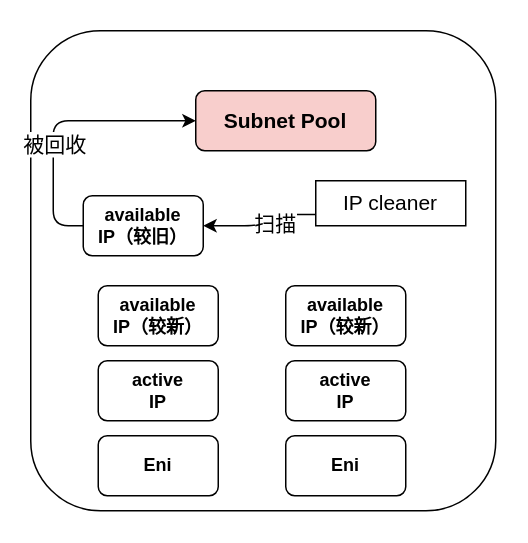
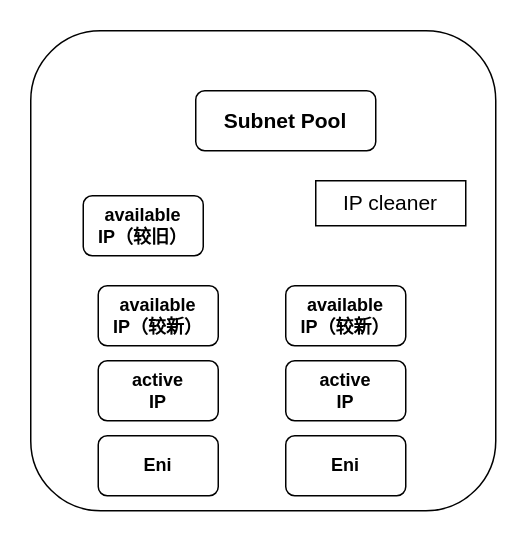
node "Subnet Pool": fillcolor #f8cecc -> #ffffff
edge "available IP（较旧）" -> "Subnet Pool": removed, label "被回收"
edge "IP cleaner" -> "available IP（较旧）": removed, label "扫描"
